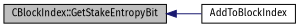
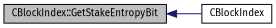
node "AddToBlockIndex": label "AddToBlockIndex" -> "CBlockIndex"
